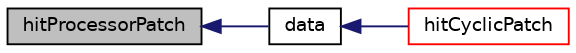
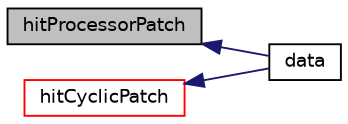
edge "hitCyclicPatch" -> "data": reversed
